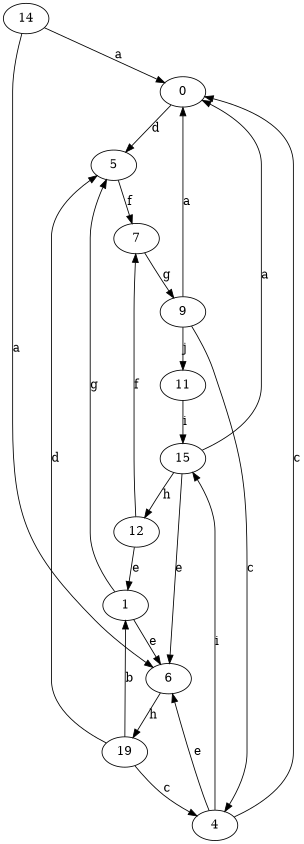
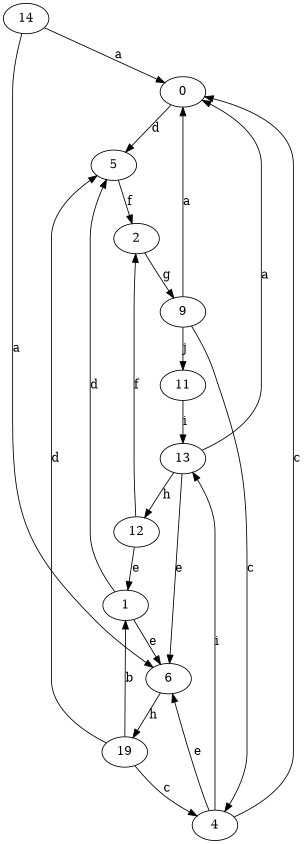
node "7": label "7" -> "2"
edge "1" -> "5": label "g" -> "d"
node "15": label "15" -> "13"
